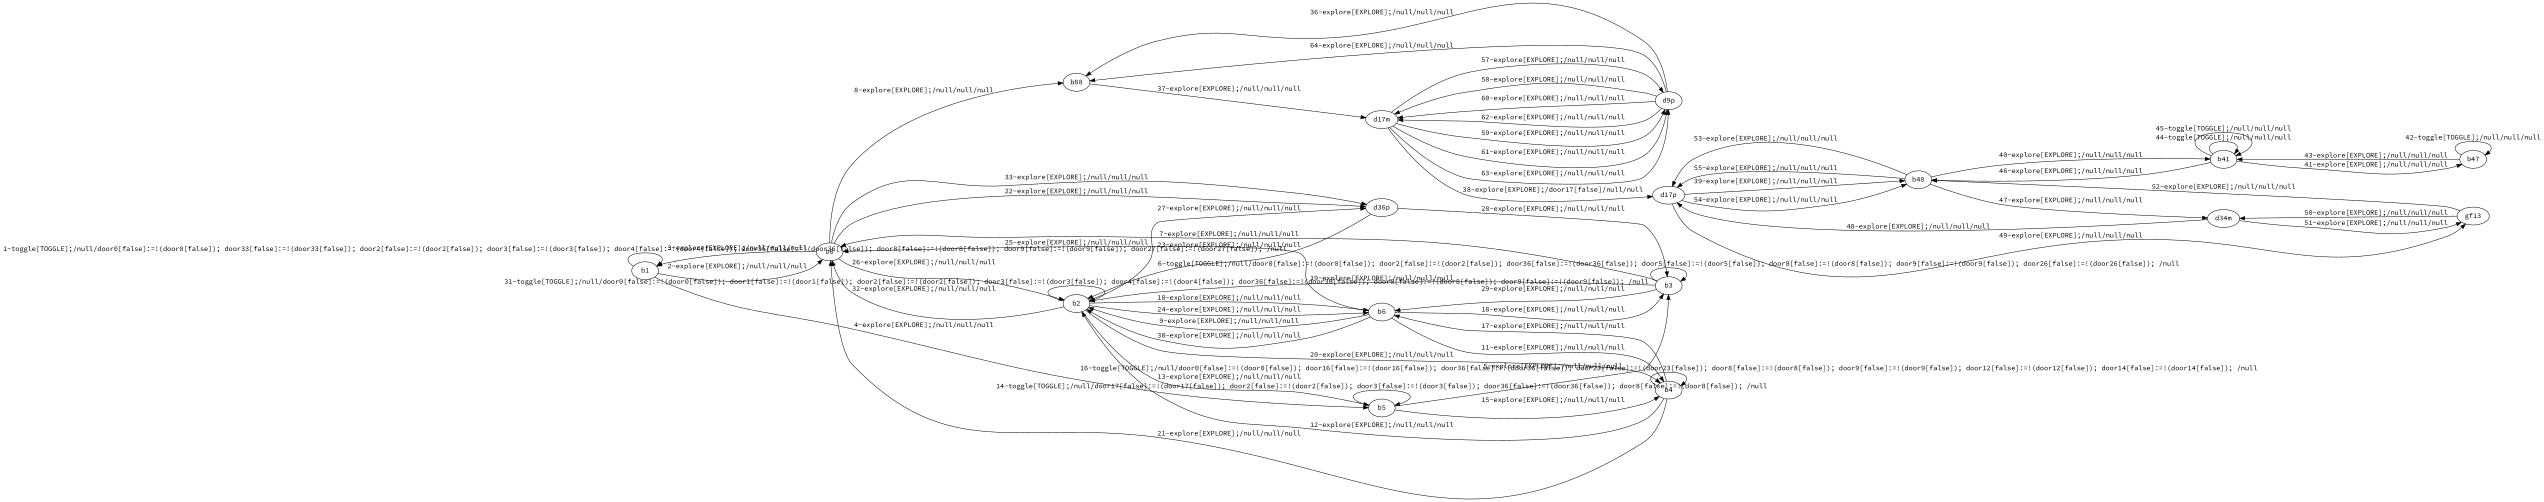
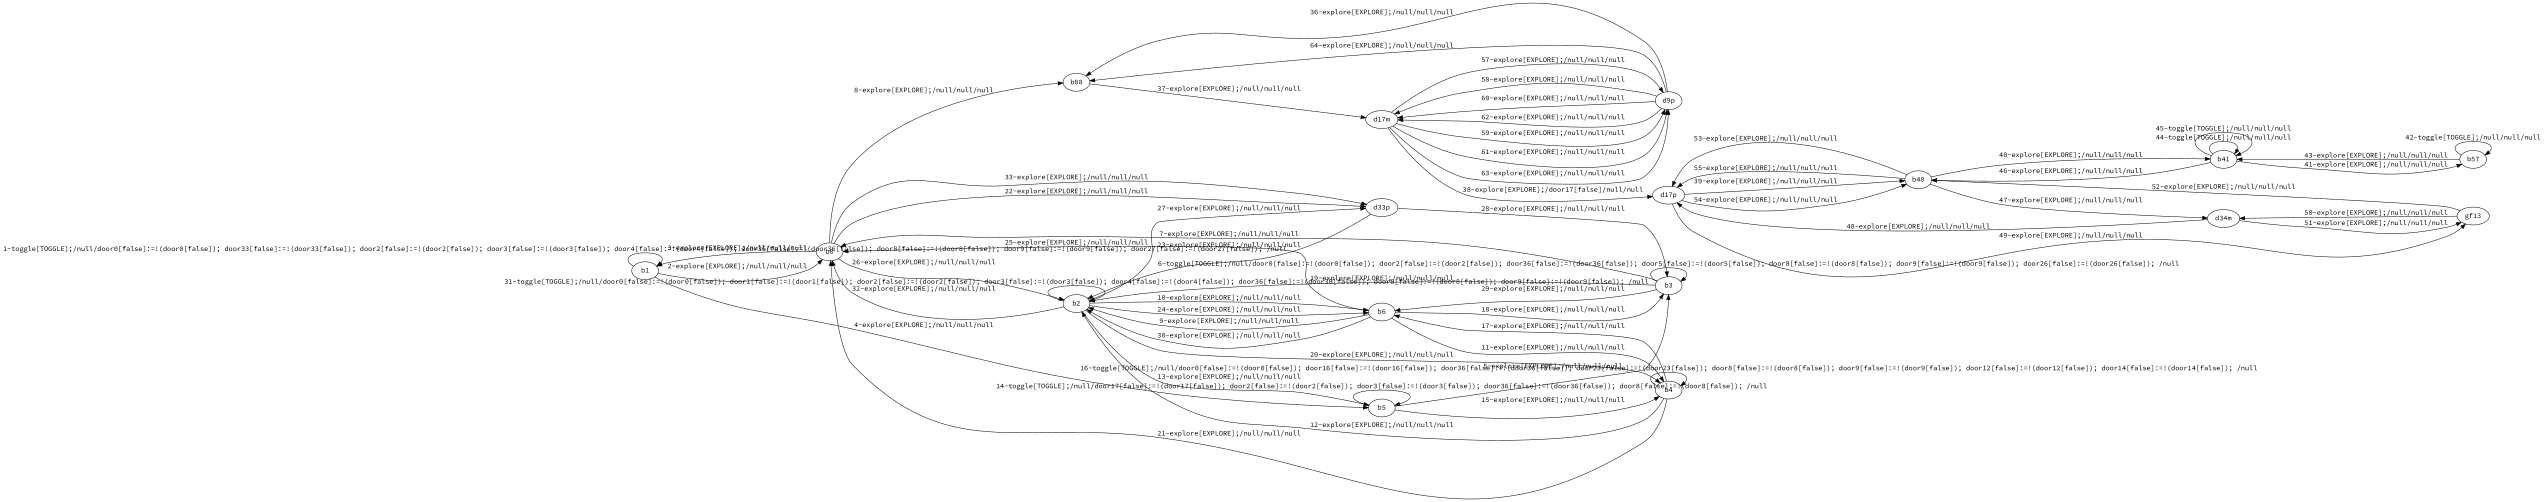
node "b47": label "b47" -> "b57"
node "d36p": label "d36p" -> "d33p"
